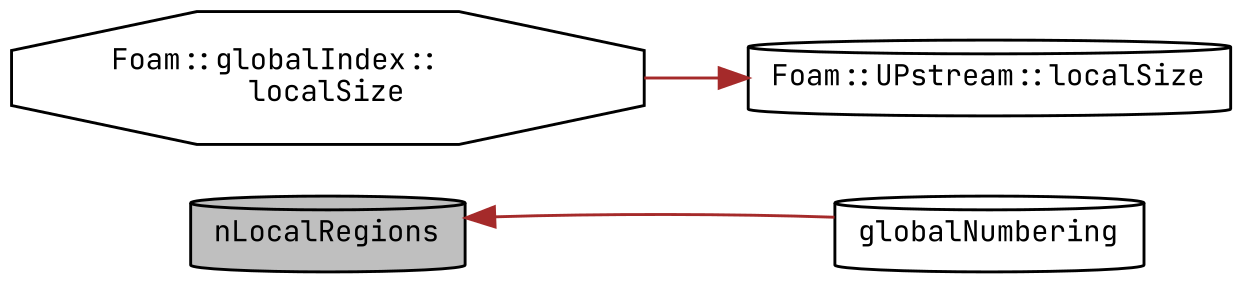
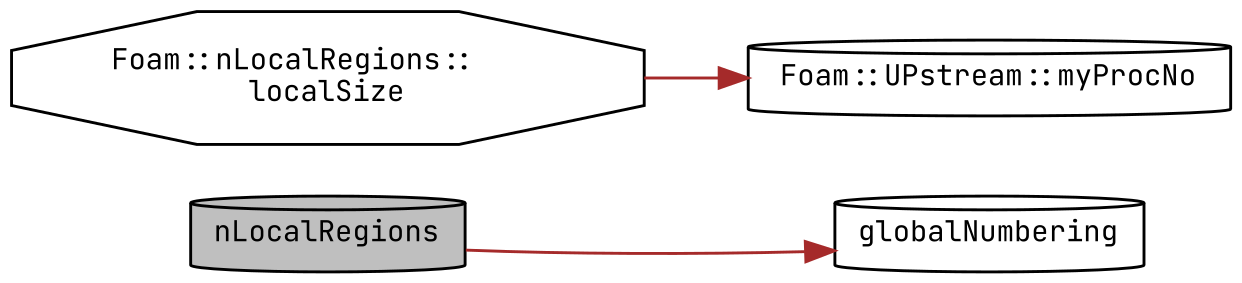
node "Foam::globalIndex:: localSize": label "Foam::globalIndex:: localSize" -> "Foam::nLocalRegions:: localSize"
node "Foam::UPstream::localSize": label "Foam::UPstream::localSize" -> "Foam::UPstream::myProcNo"
edge "globalNumbering" -> "nLocalRegions": reversed
